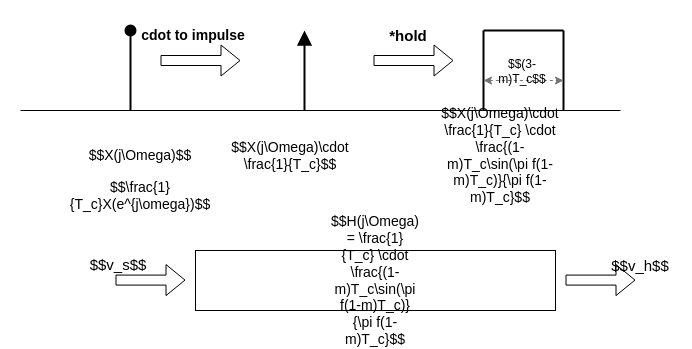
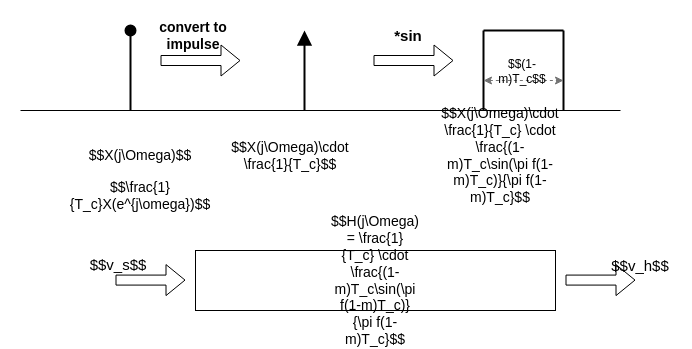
node "cdot to impulse": label "cdot to impulse" -> "convert to impulse"
node "*hold": label "*hold" -> "*sin"
node "$$(3-m)T_c$$": label "$$(3-m)T_c$$" -> "$$(1-m)T_c$$"
